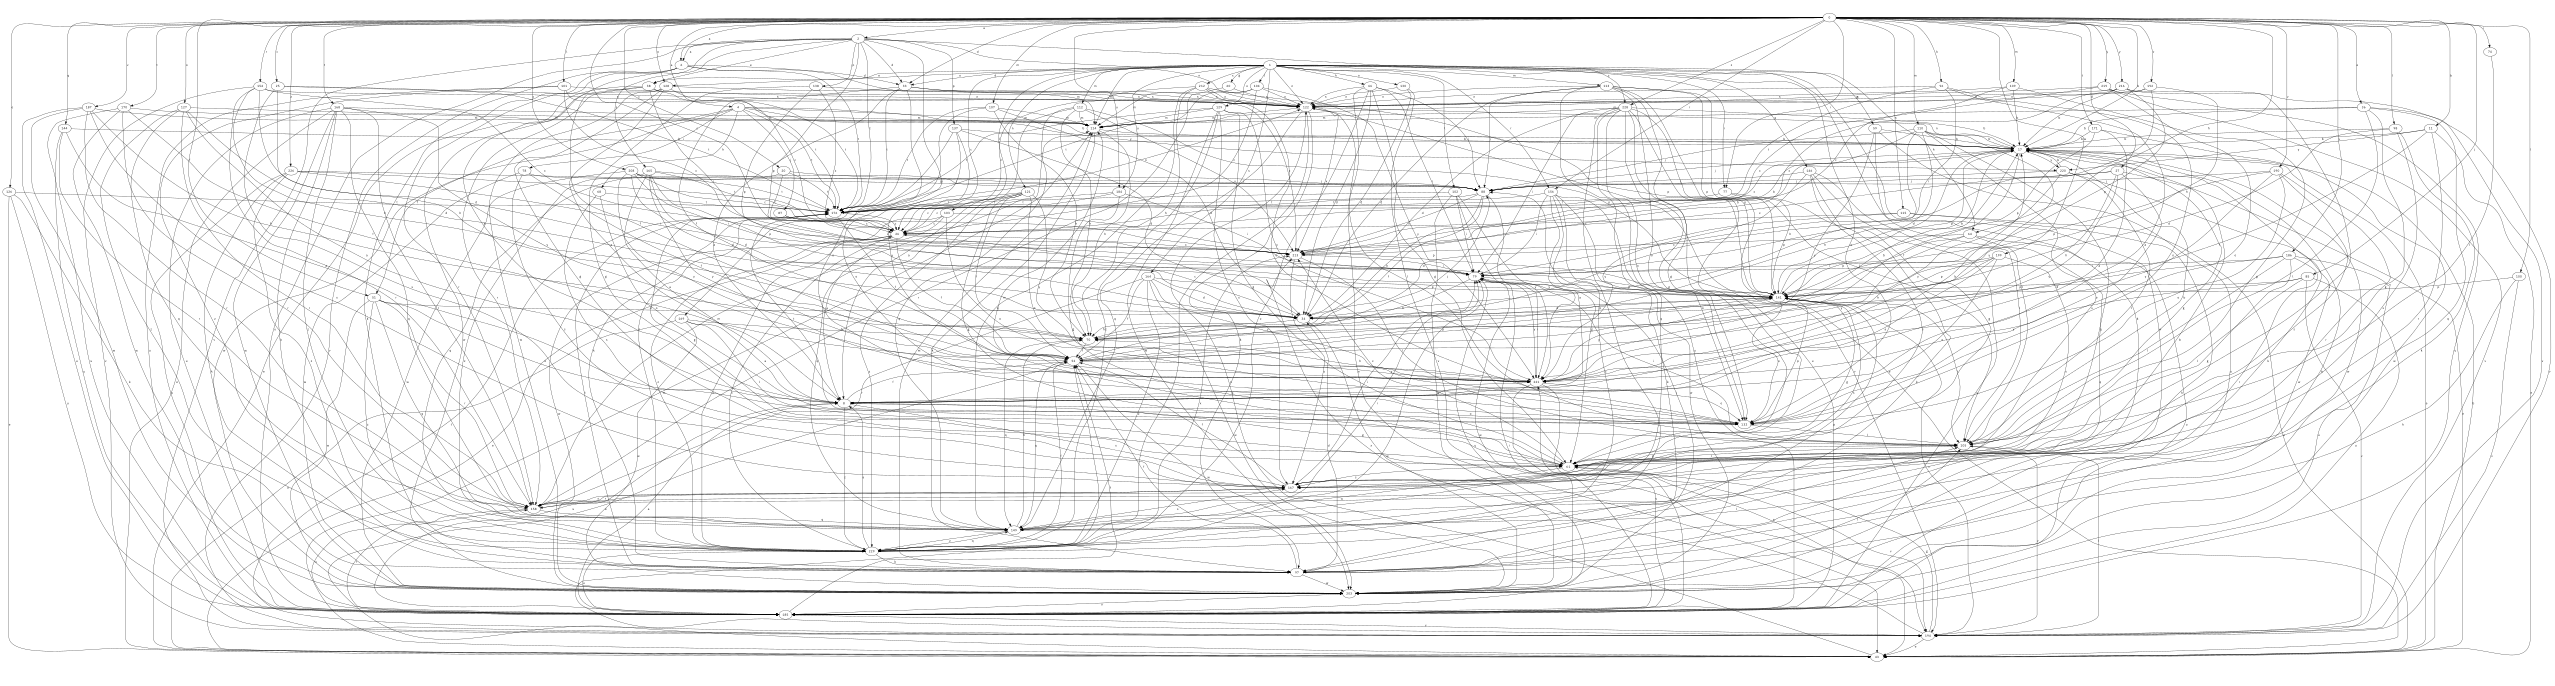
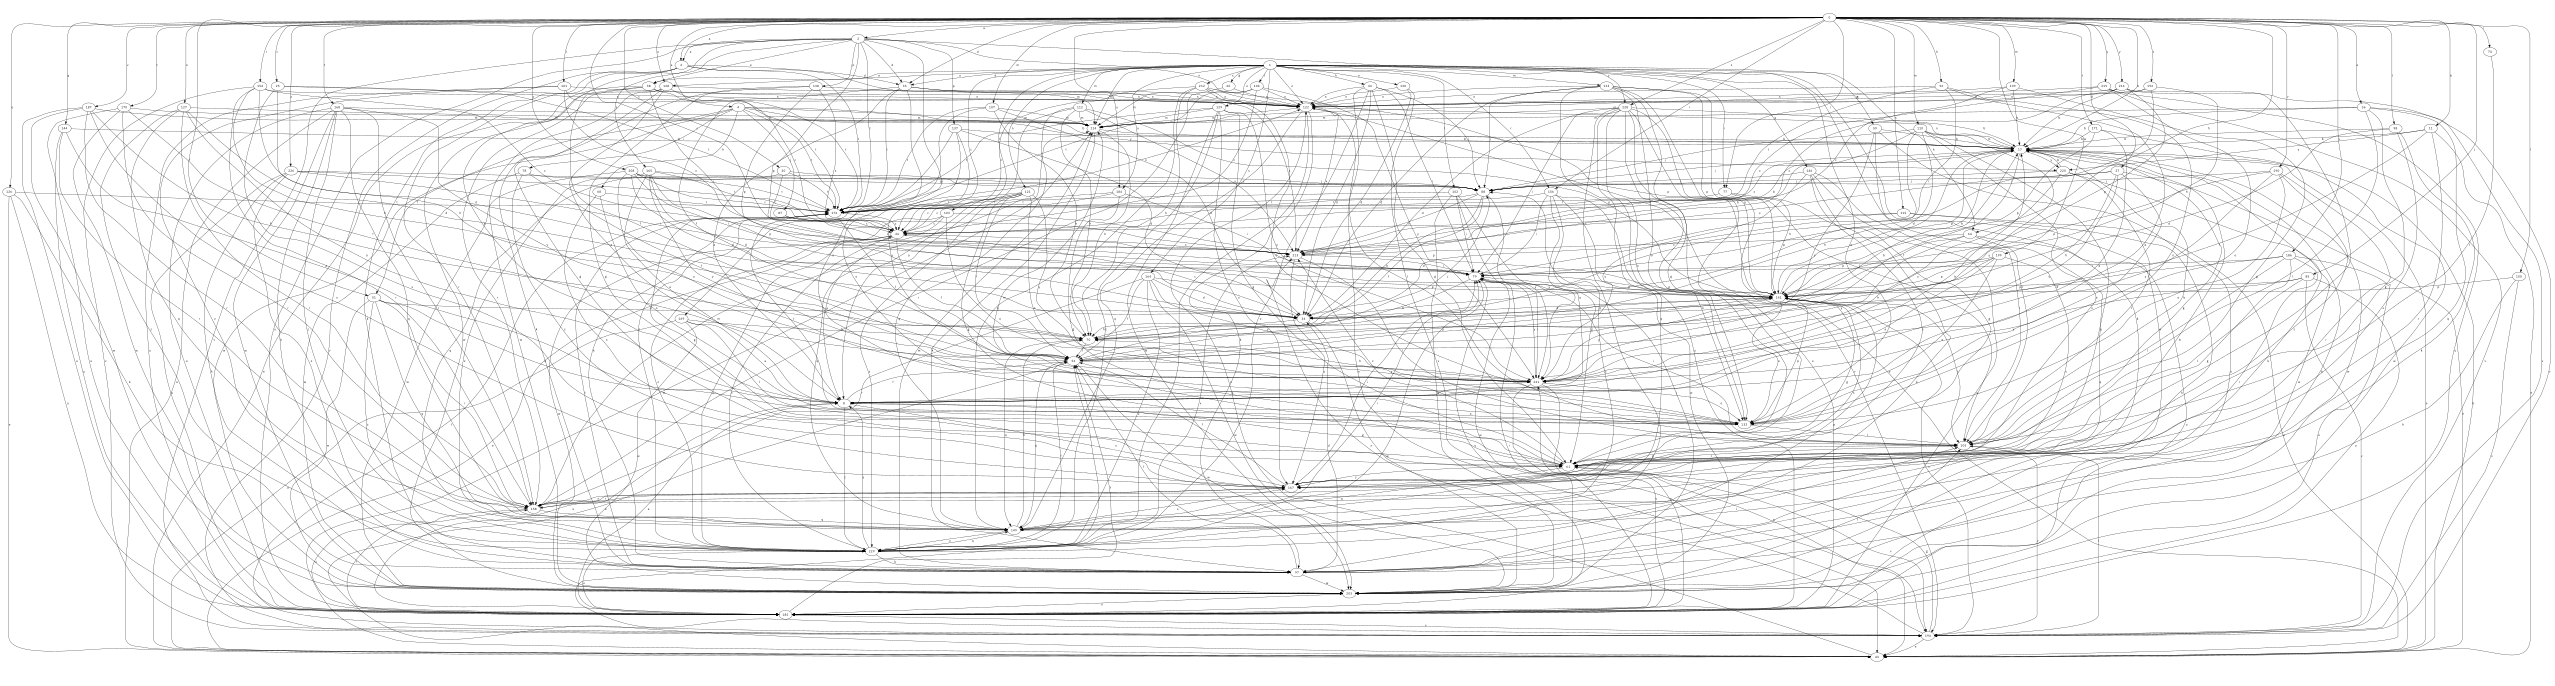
edge "156" -> "97": now "138" -> "97"
